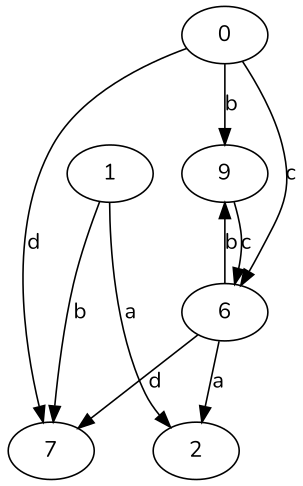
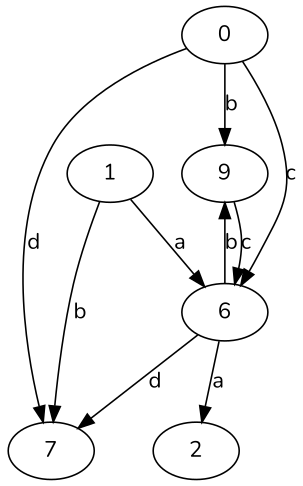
edge "1" -> "2": now "1" -> "6"
